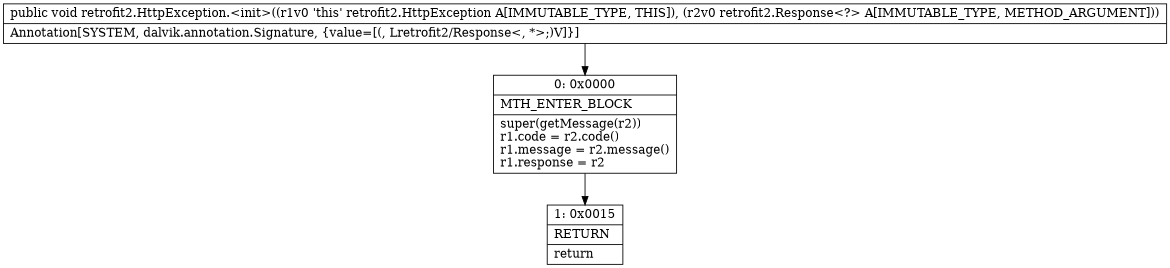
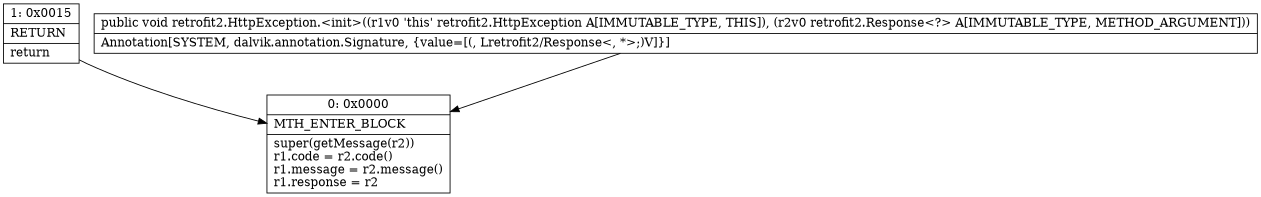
edge "0: 0x0000" -> "1: 0x0015": reversed
